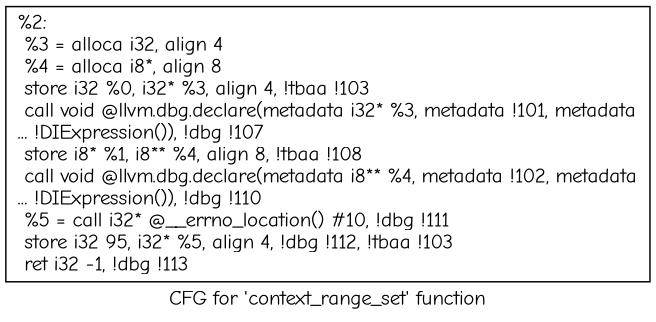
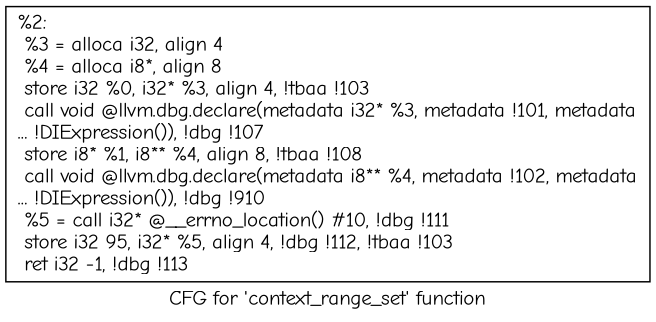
node "%2:": text "... !DIExpression()), !dbg !110" -> "... !DIExpression()), !dbg !910"
